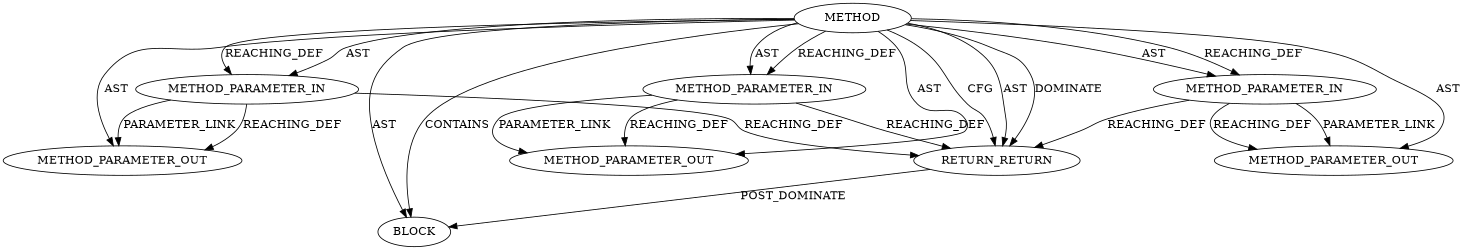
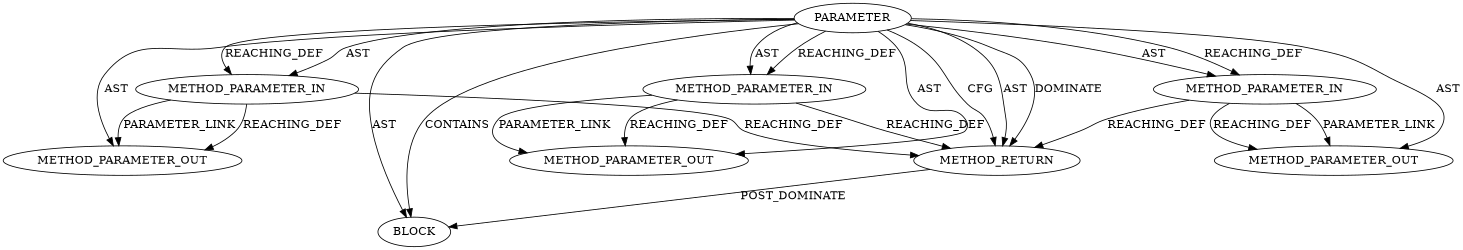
node "METHOD": label "METHOD" -> "PARAMETER"
node "RETURN_RETURN": label "RETURN_RETURN" -> "METHOD_RETURN"
